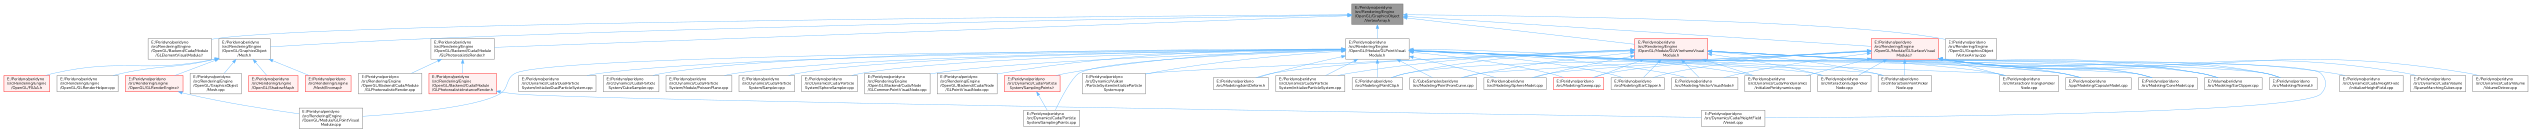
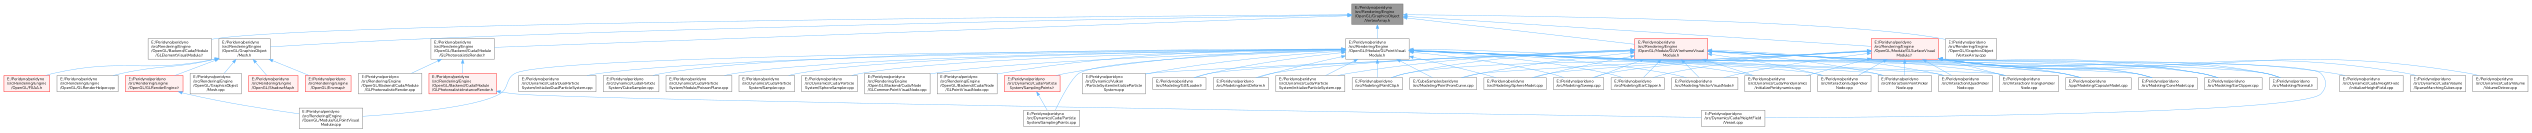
node "E:/Peridyno/peridyno /src/Rendering/Engine /Mesh/Envmap.h": label "E:/Peridyno/peridyno /src/Rendering/Engine /Mesh/Envmap.h" -> "E:/Peridyno/peridyno /src/Rendering/Engine /OpenGL/Envmap.h"
node "E:/Peridyno/peridyno /src/Modeling/GltfLoader.h": added
node "E:/Peridyno/peridyno /src/Modeling/Sweep.cpp": color red -> grey40
node "E:/Peridyno/peridyno /src/Interaction/QuadPicker Node.cpp": added
node "E:/Volume/peridyno /src/Modeling/EarClipper.cpp": label "E:/Volume/peridyno /src/Modeling/EarClipper.cpp" -> "E:/Peridyno/peridyno /src/Modeling/EarClipper.cpp"
